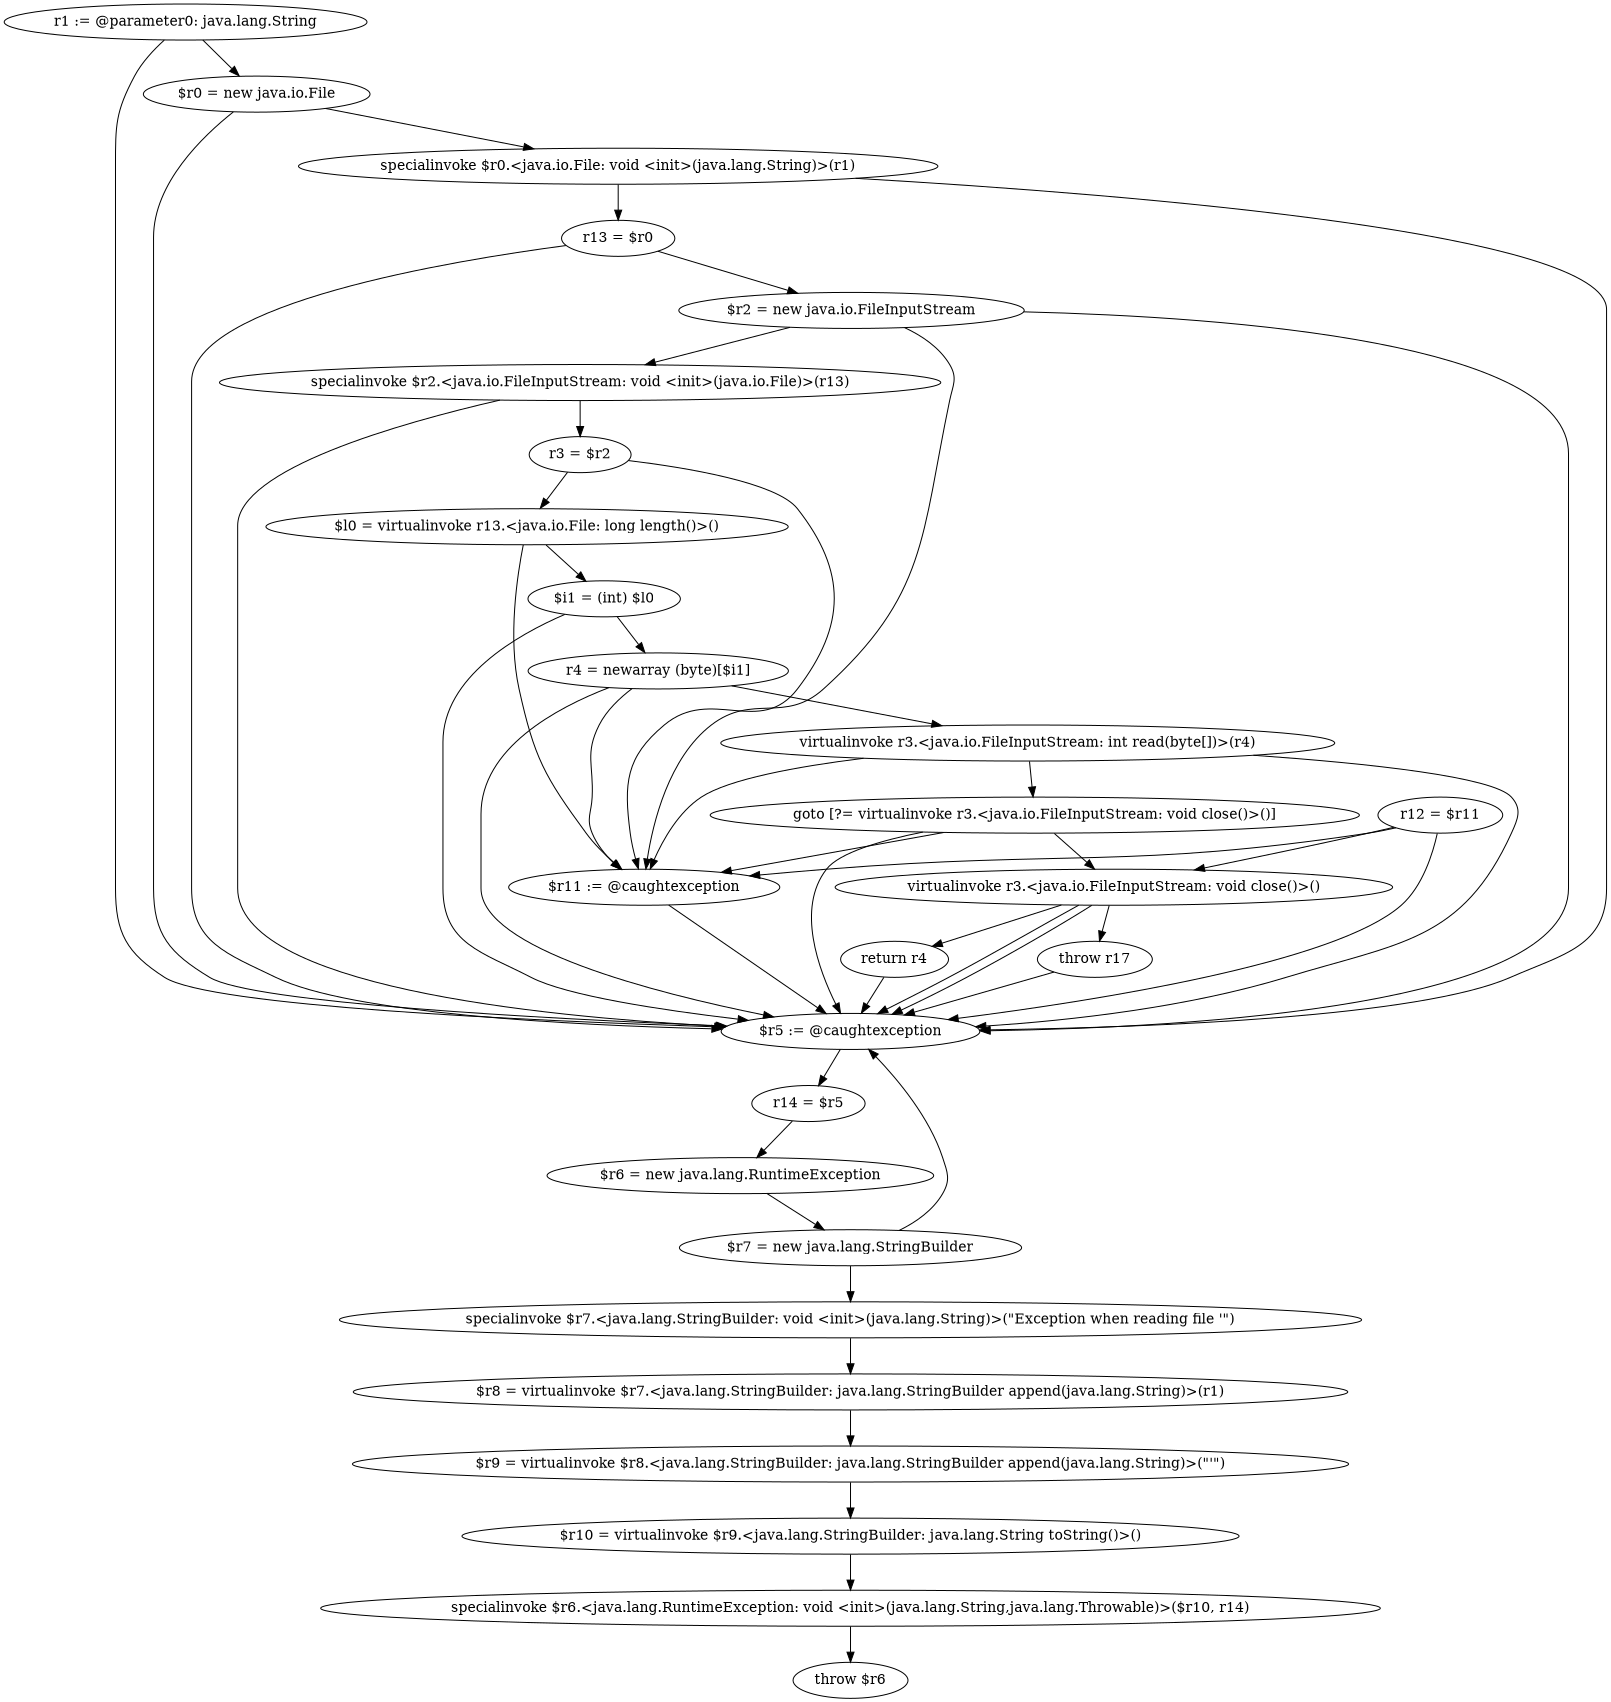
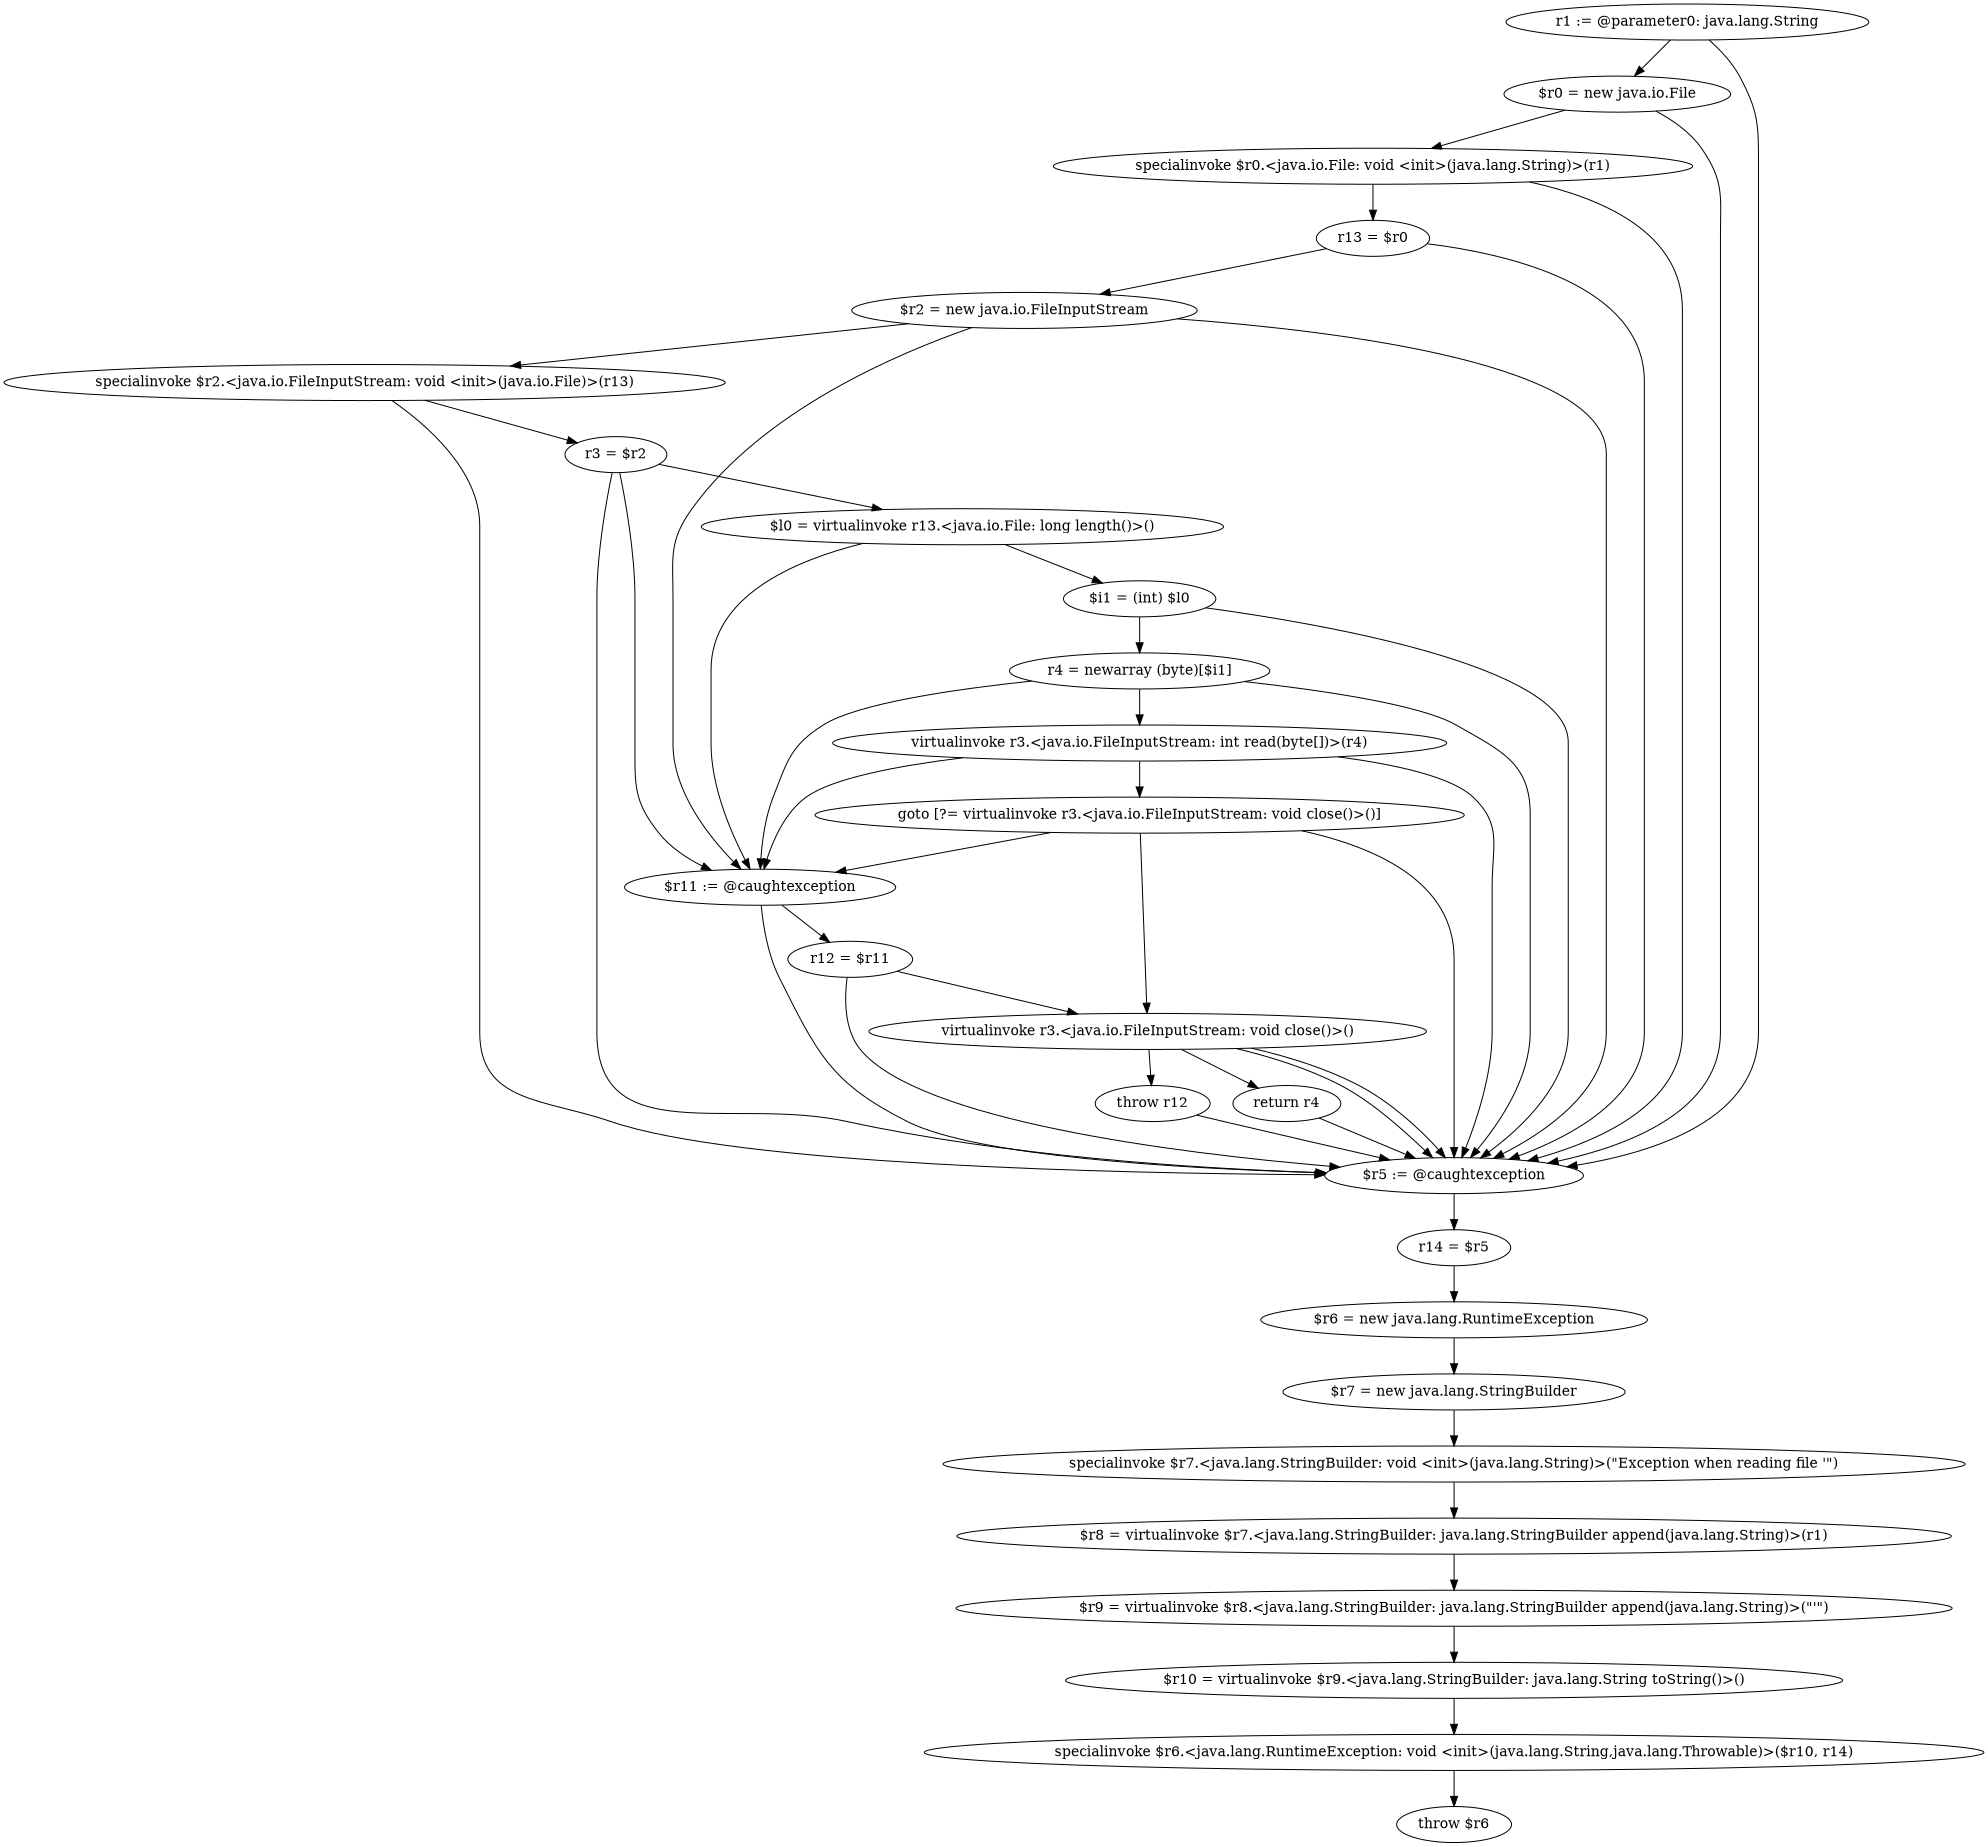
edge "r12 = $r11" -> "$r11 := @caughtexception": reversed
node "throw r17": label "throw r17" -> "throw r12"
edge "$r7 = new java.lang.StringBuilder" -> "$r5 := @caughtexception": now "r3 = $r2" -> "$r5 := @caughtexception"
